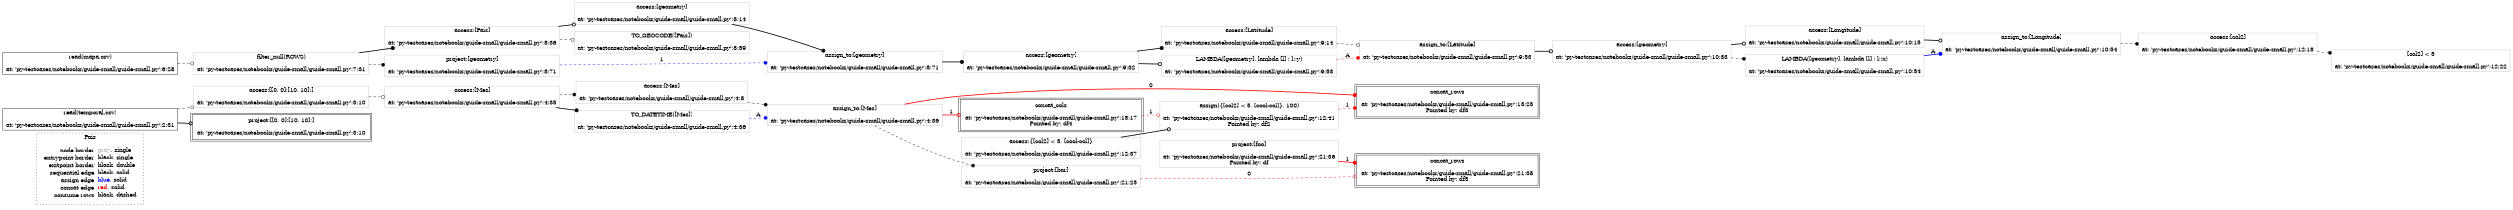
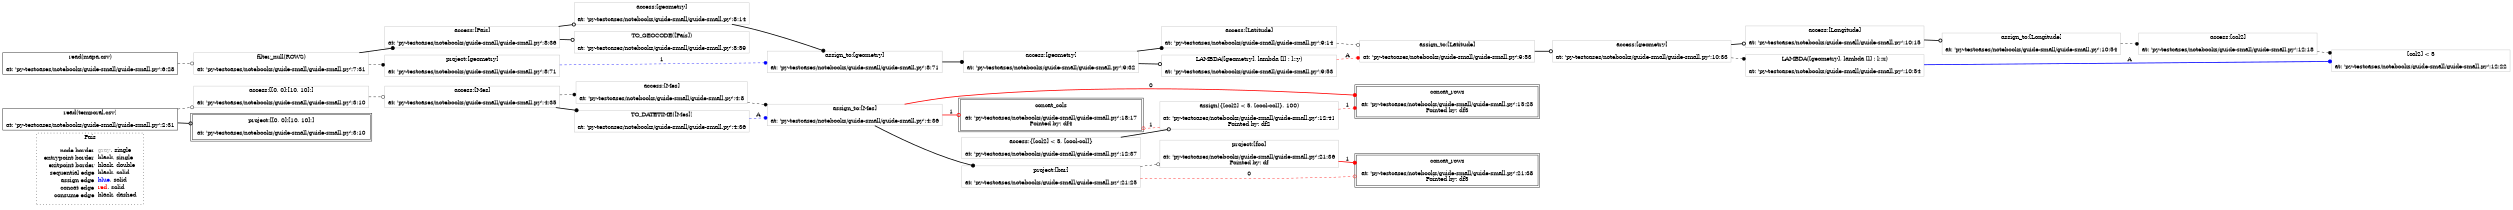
edge "access:[País]" -> "TO_GEOCODE([País])": style dashed -> bold
edge "LAMBDA([geometry], lambda [l] : l::x)" -> "assign_to:[Longitude]": now "LAMBDA([geometry], lambda [l] : l::x)" -> "[col2] < 5"
edge "concat_cols" -> "assign({[col2] < 5, [cool-col]}, 100)": reversed
edge "assign_to:[Mes]" -> "project:[bar]": style dashed -> bold
edge "project:[bar]" -> "project:[foo]": added
node "node border": text "consume rows" -> "consume edge"
